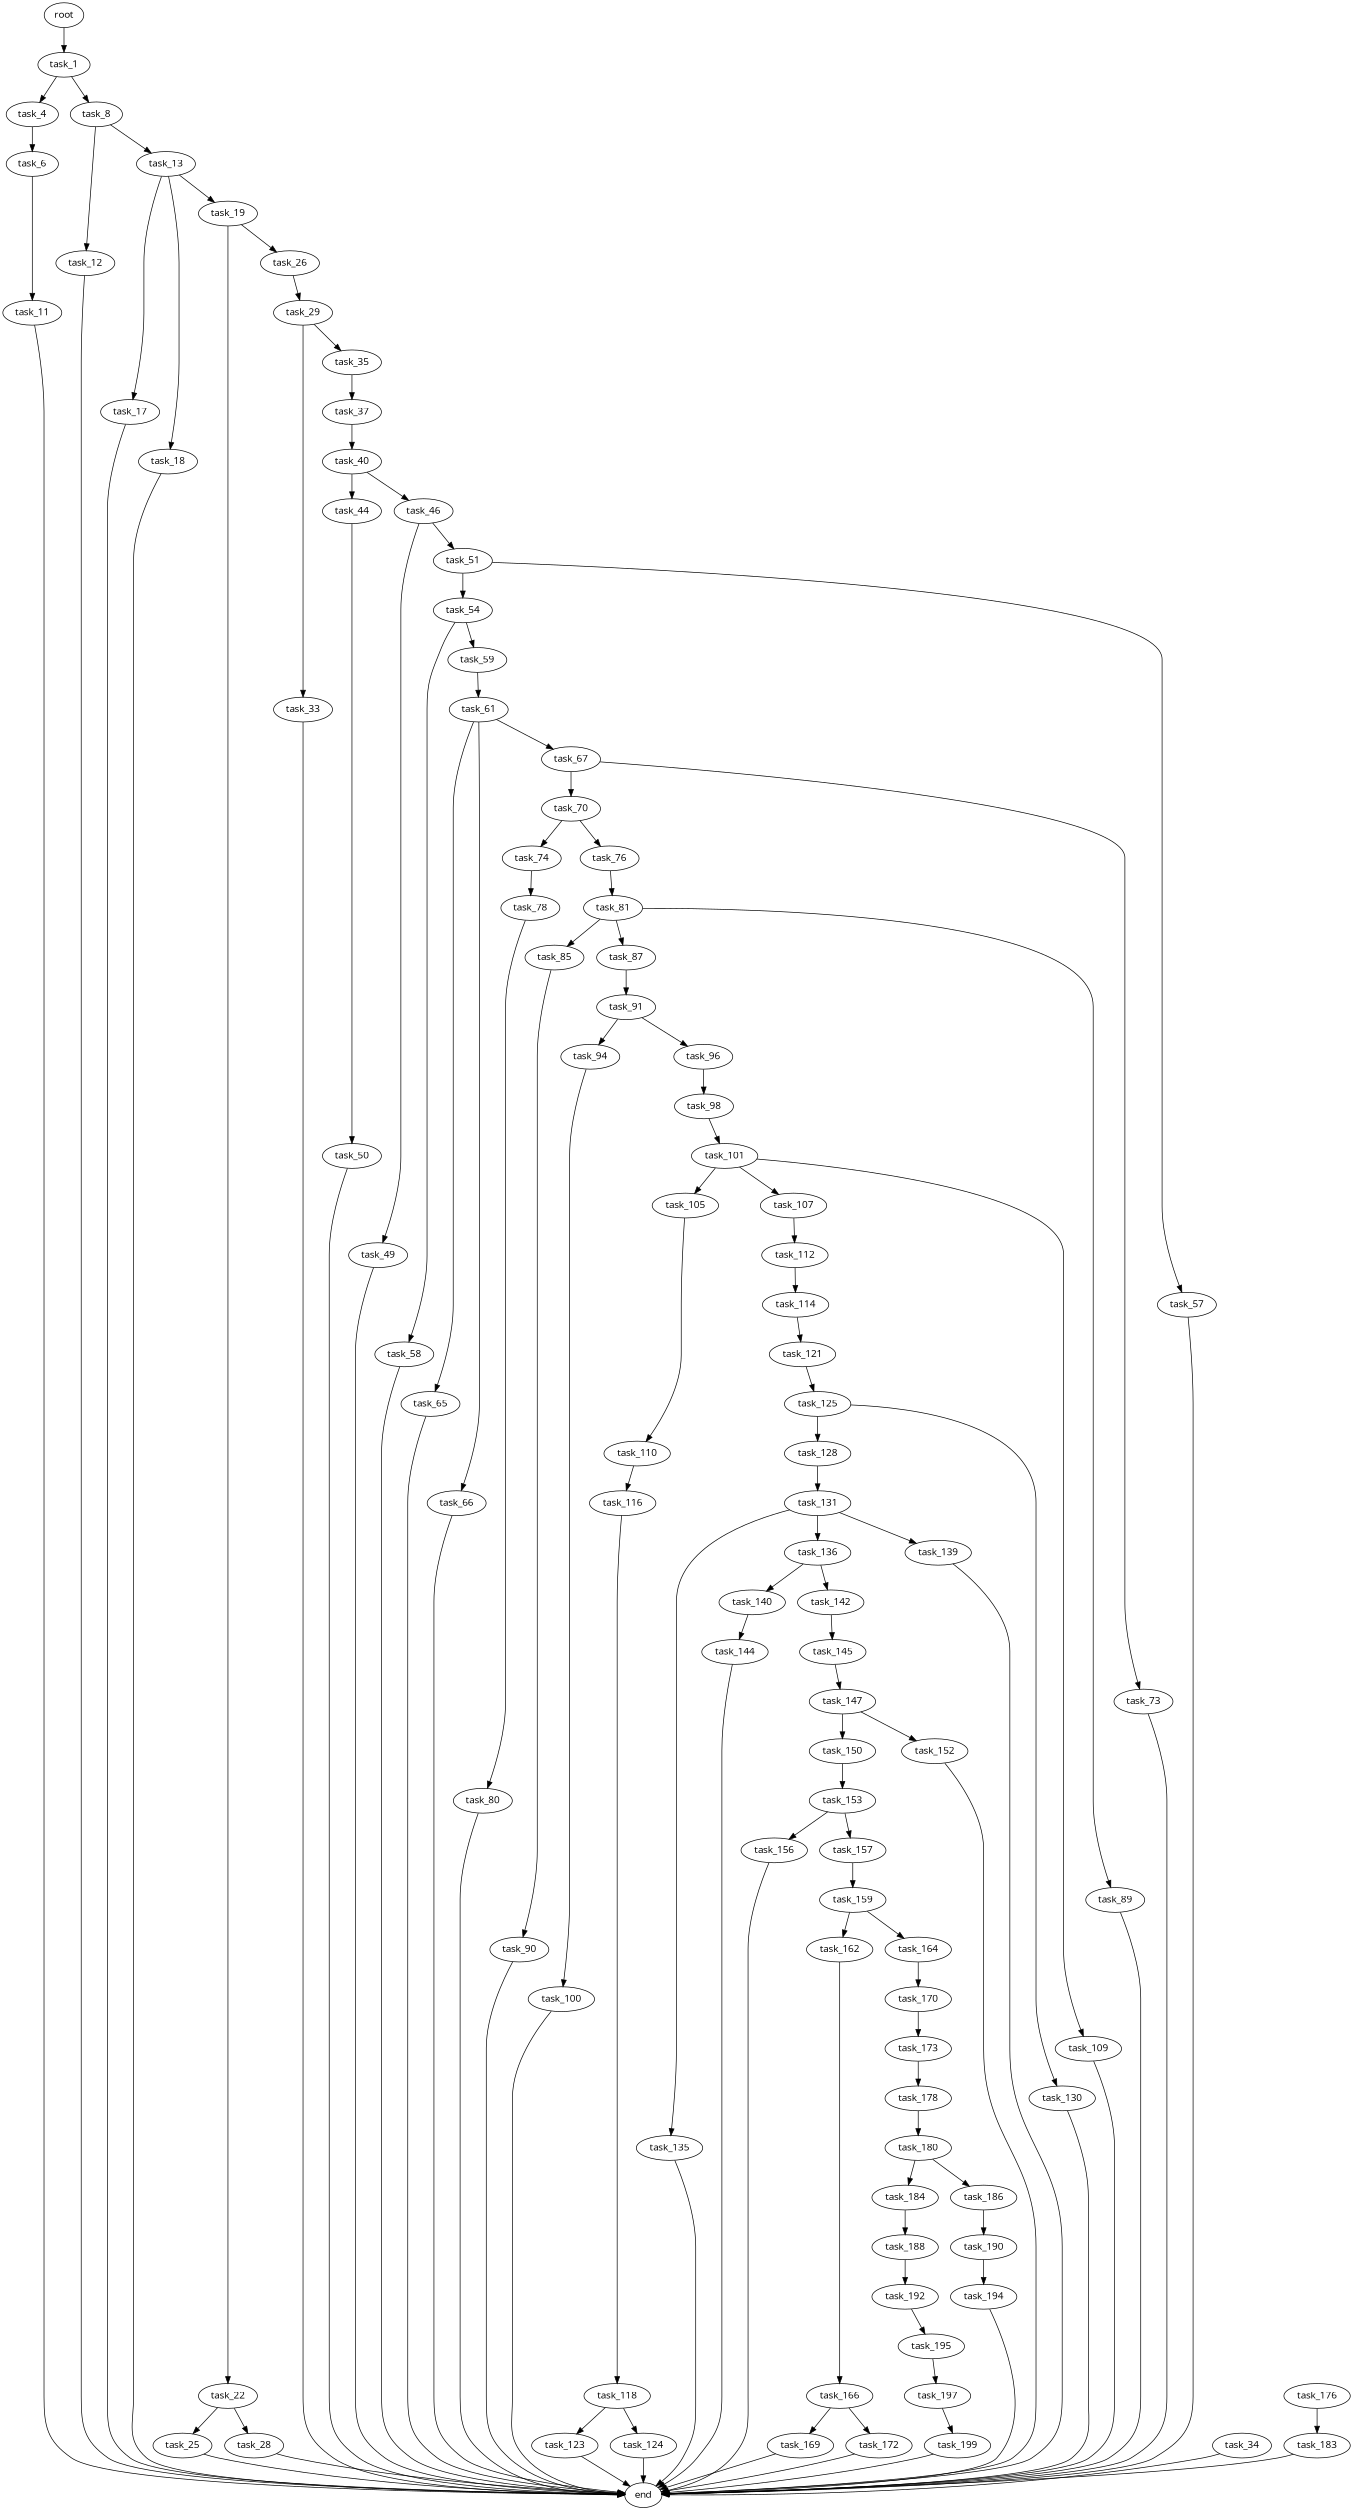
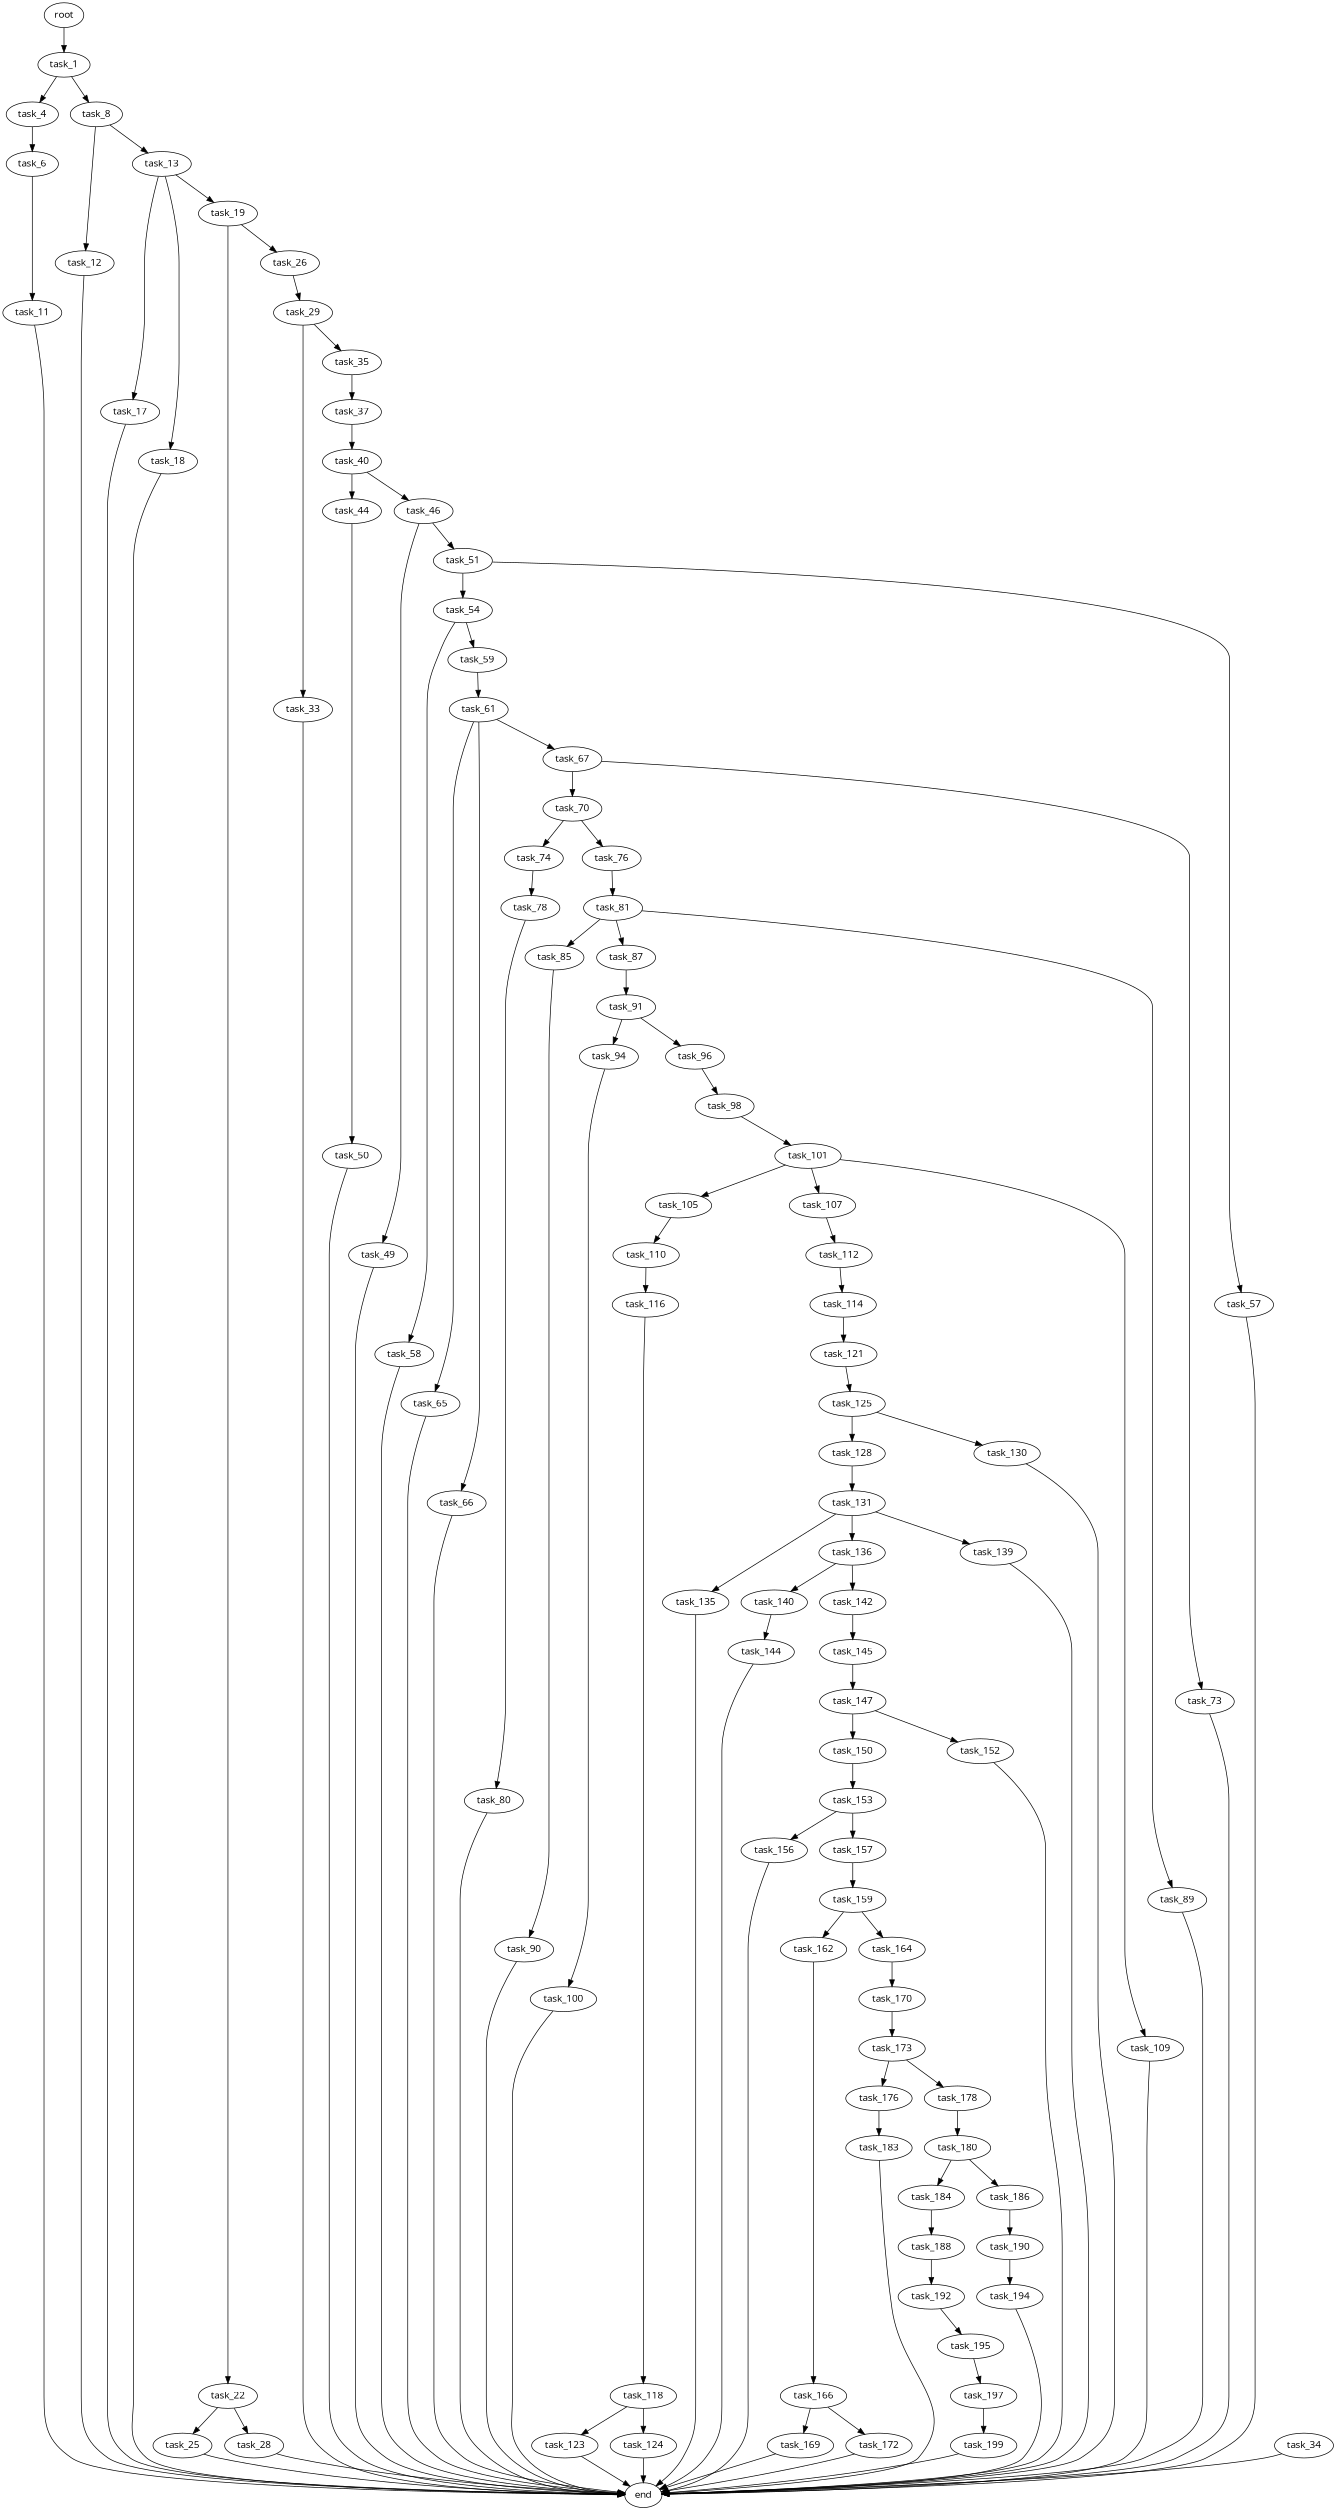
edge "task_173" -> "task_176": added
